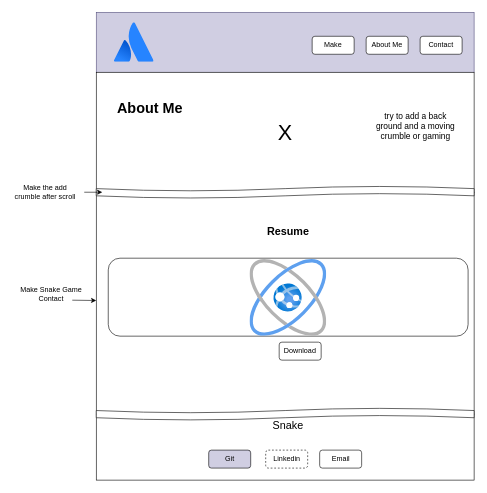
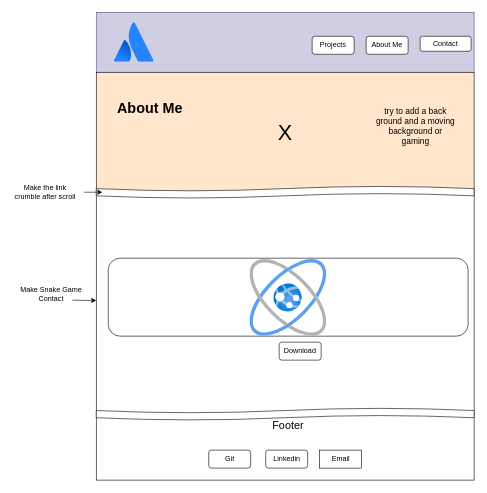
node "Make": label "Make" -> "Projects"
node "Contact": size 42x18 -> 51x15
node "try to add a back ground and a moving crumble or gaming": label "try to add a back ground and a moving crumble or gaming" -> "try to add a back ground and a moving background or gaming"
node "X": fillcolor #ffffff -> #ffe6cc
node "Make the add crumble after scroll": label "Make the add crumble after scroll" -> "Make the link crumble after scroll"
node "Resume": removed
node "Snake": label "Snake" -> "Footer"
node "Git": fillcolor #d0cee2 -> #ffffff
node "Linkedin": style dashed -> solid
node "Email": shape rounded rectangle -> rectangle
